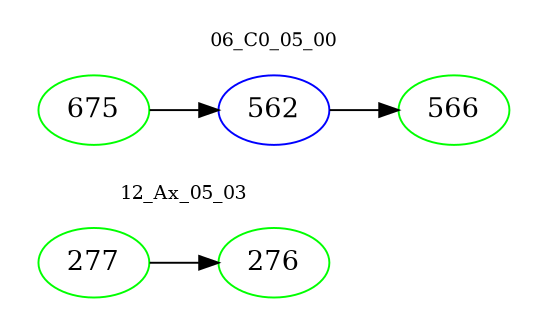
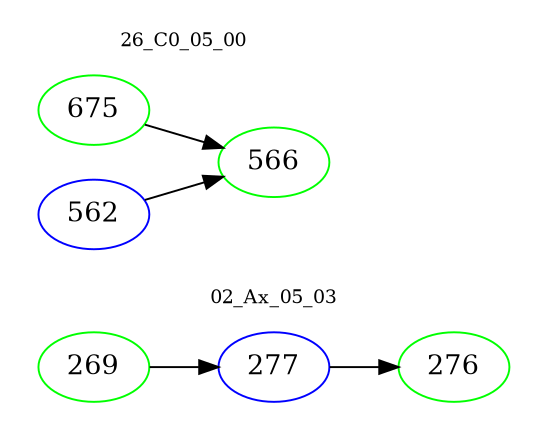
cluster "06_C0_05_00": label "06_C0_05_00" -> "26_C0_05_00"
edge "675" -> "562": now "675" -> "566"
cluster "12_Ax_05_03": label "12_Ax_05_03" -> "02_Ax_05_03"
node "277": color green -> blue
node "269": added
